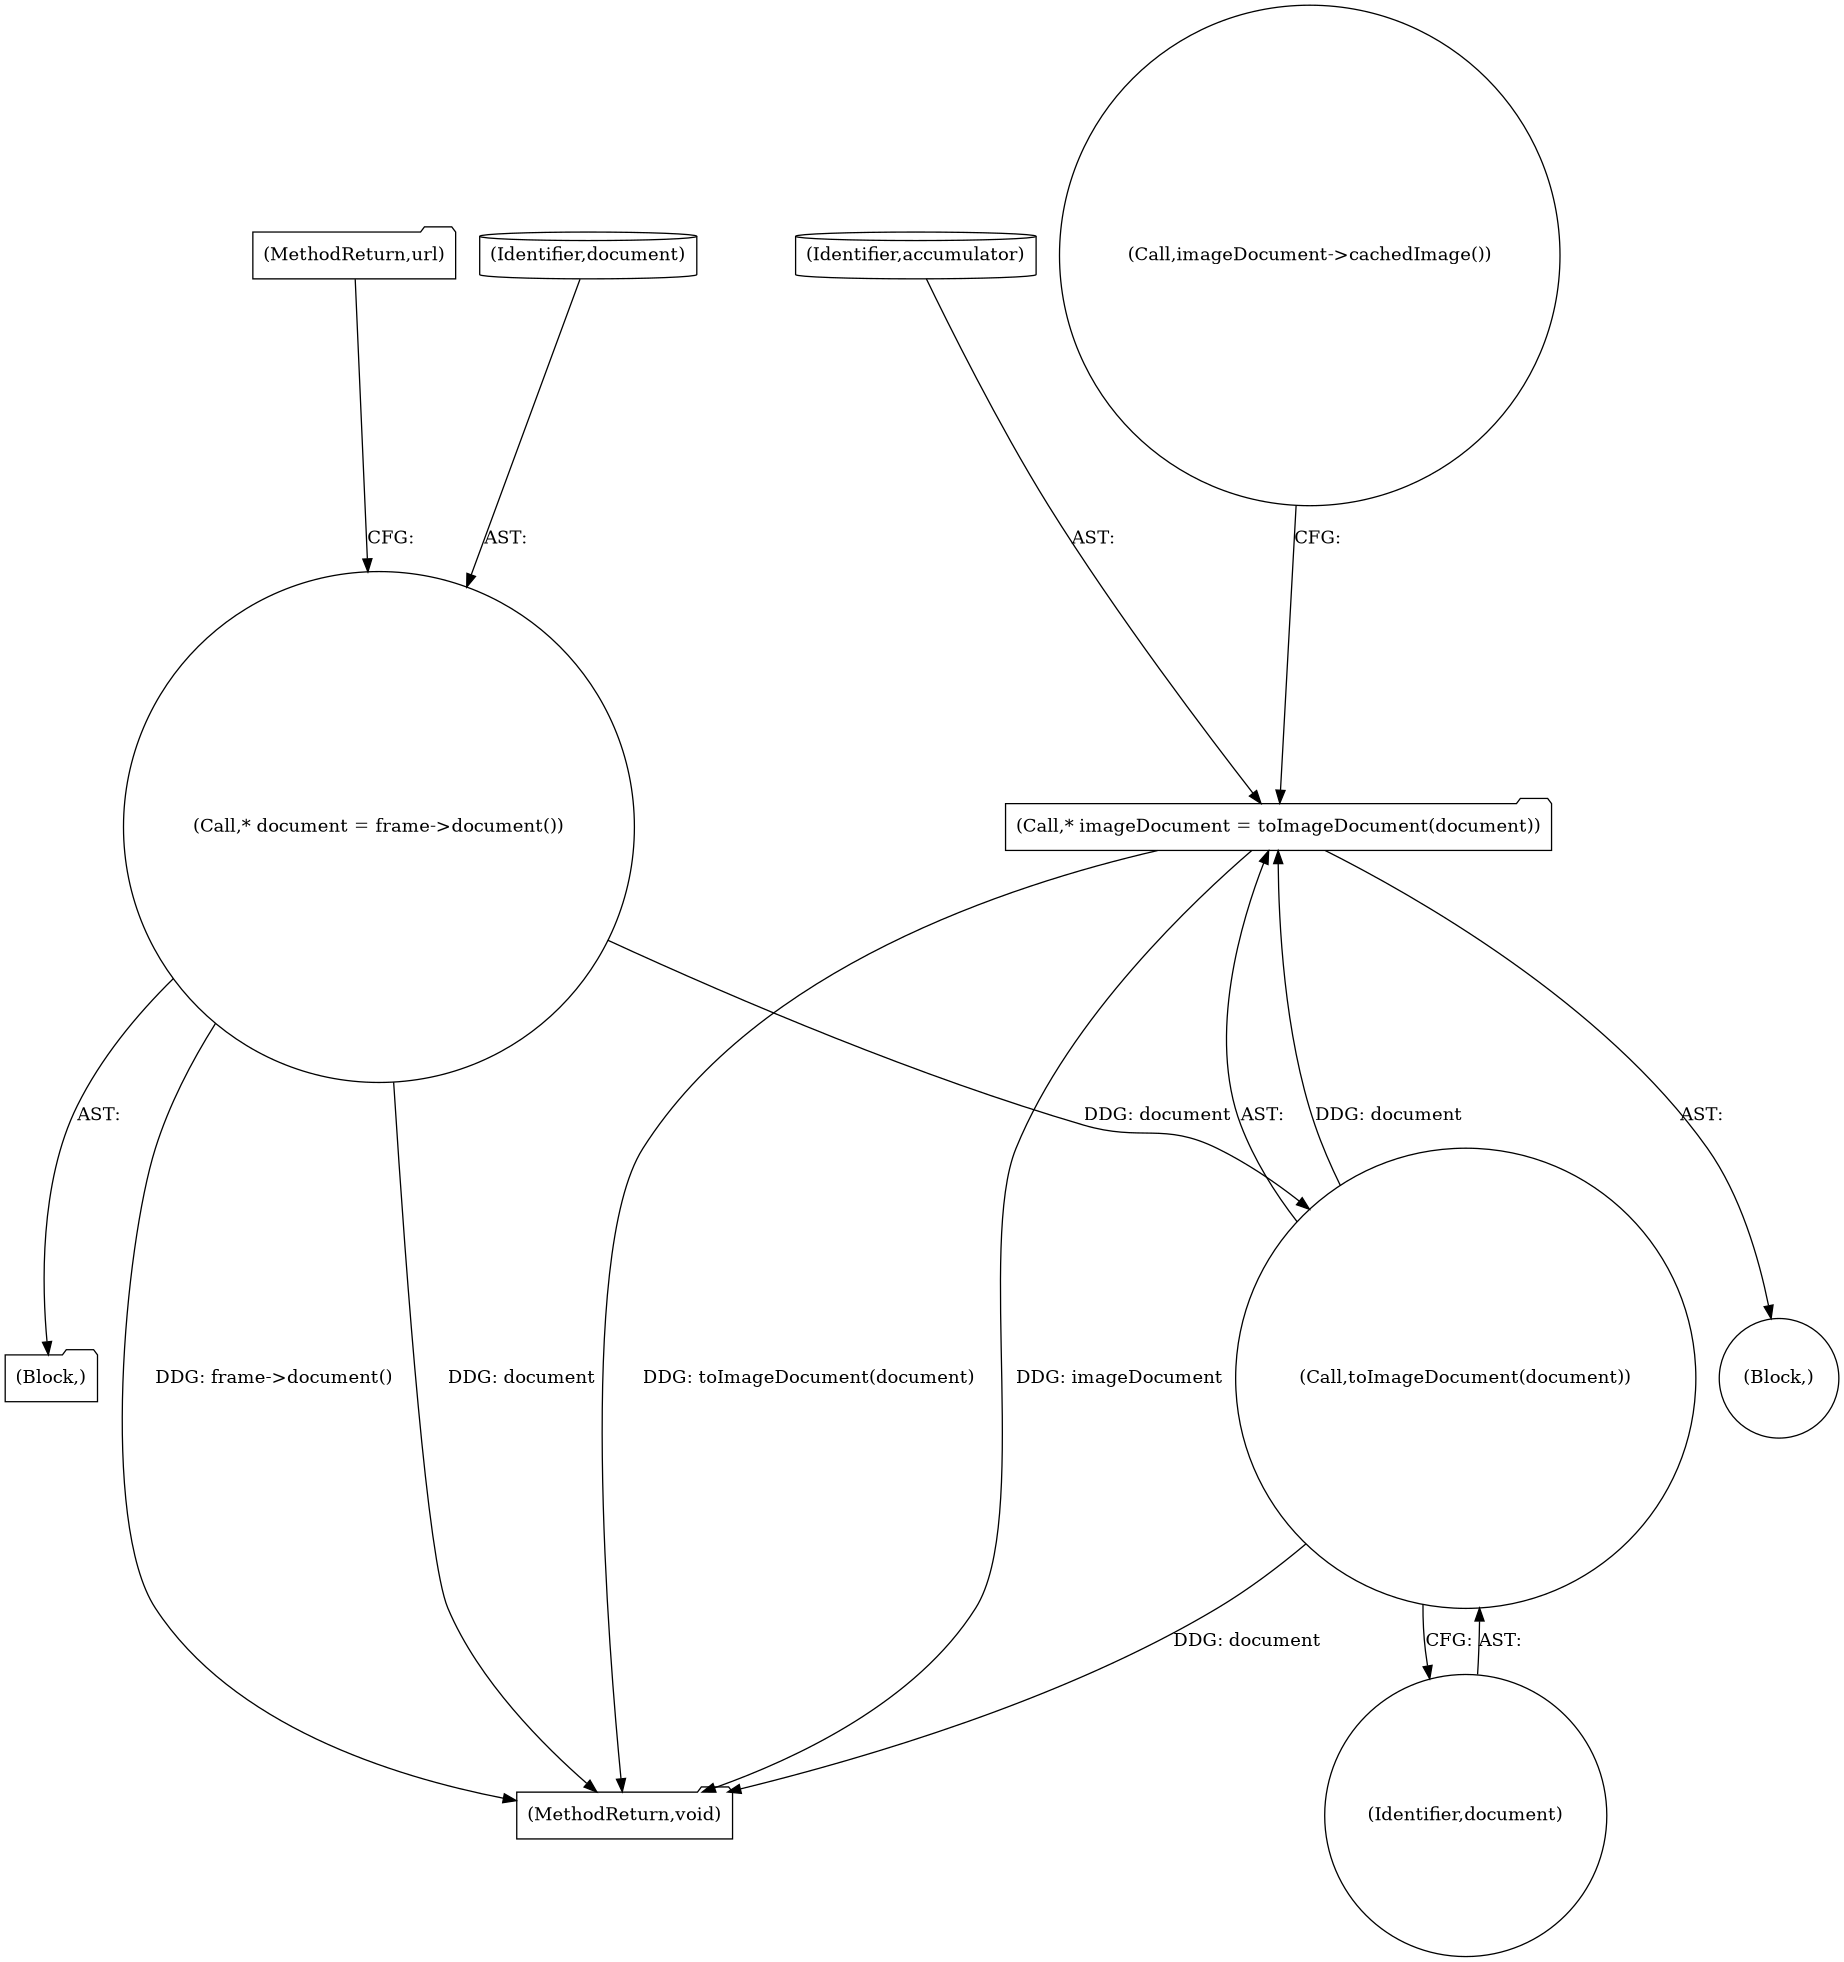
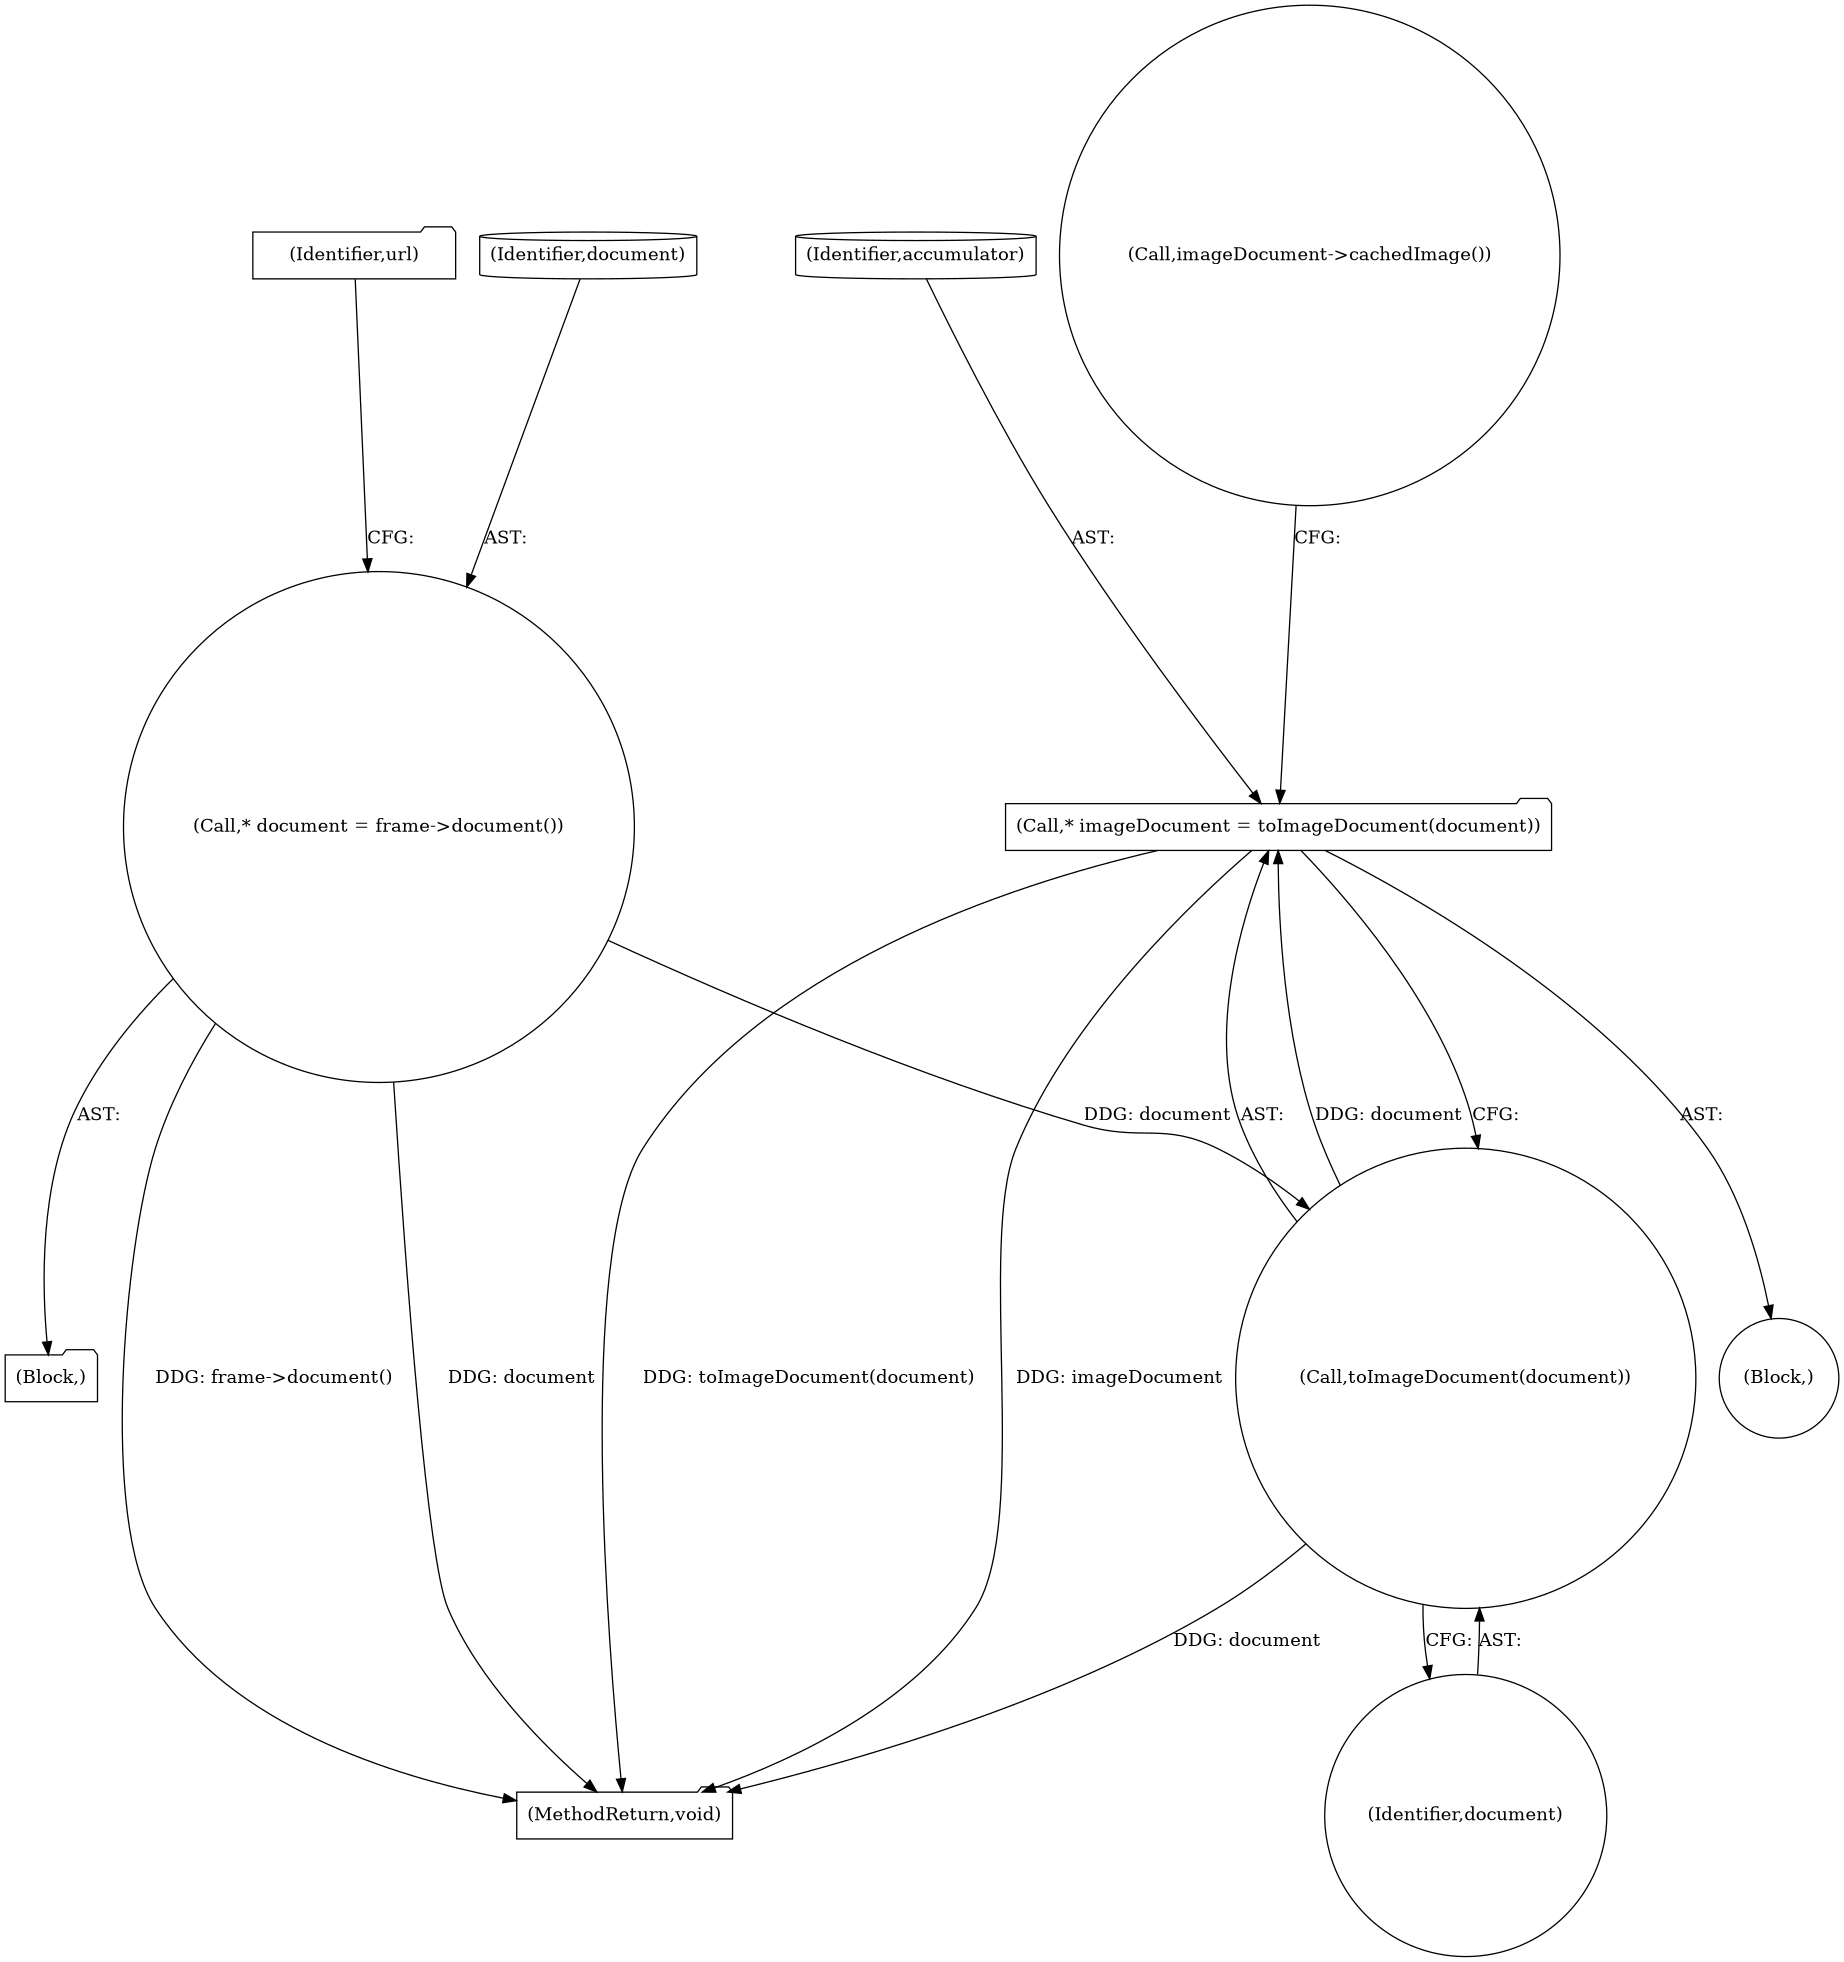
node "(MethodReturn,url)": label "(MethodReturn,url)" -> "(Identifier,url)"
edge "(Call,* imageDocument = toImageDocument(document))" -> "(Call,toImageDocument(document))": added, label "CFG:"
